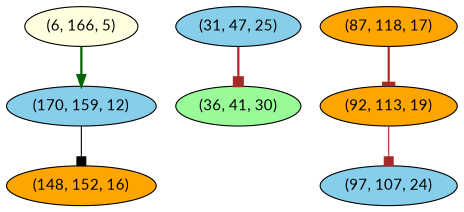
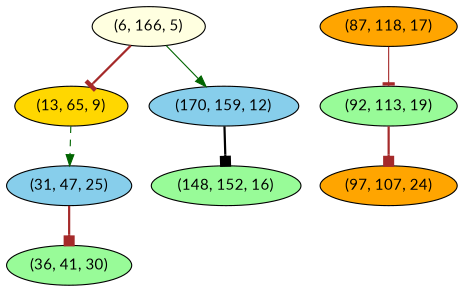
edge "(6, 166, 5)" -> "(170, 159, 12)": style bold -> solid
edge "(87, 118, 17)" -> "(92, 113, 19)": style bold -> solid
node "(13, 65, 9)": added
node "(92, 113, 19)": fillcolor orange -> palegreen
edge "(170, 159, 12)" -> "(148, 152, 16)": style solid -> bold
edge "(92, 113, 19)" -> "(97, 107, 24)": style solid -> bold
node "(148, 152, 16)": fillcolor orange -> palegreen
node "(97, 107, 24)": fillcolor skyblue -> orange
